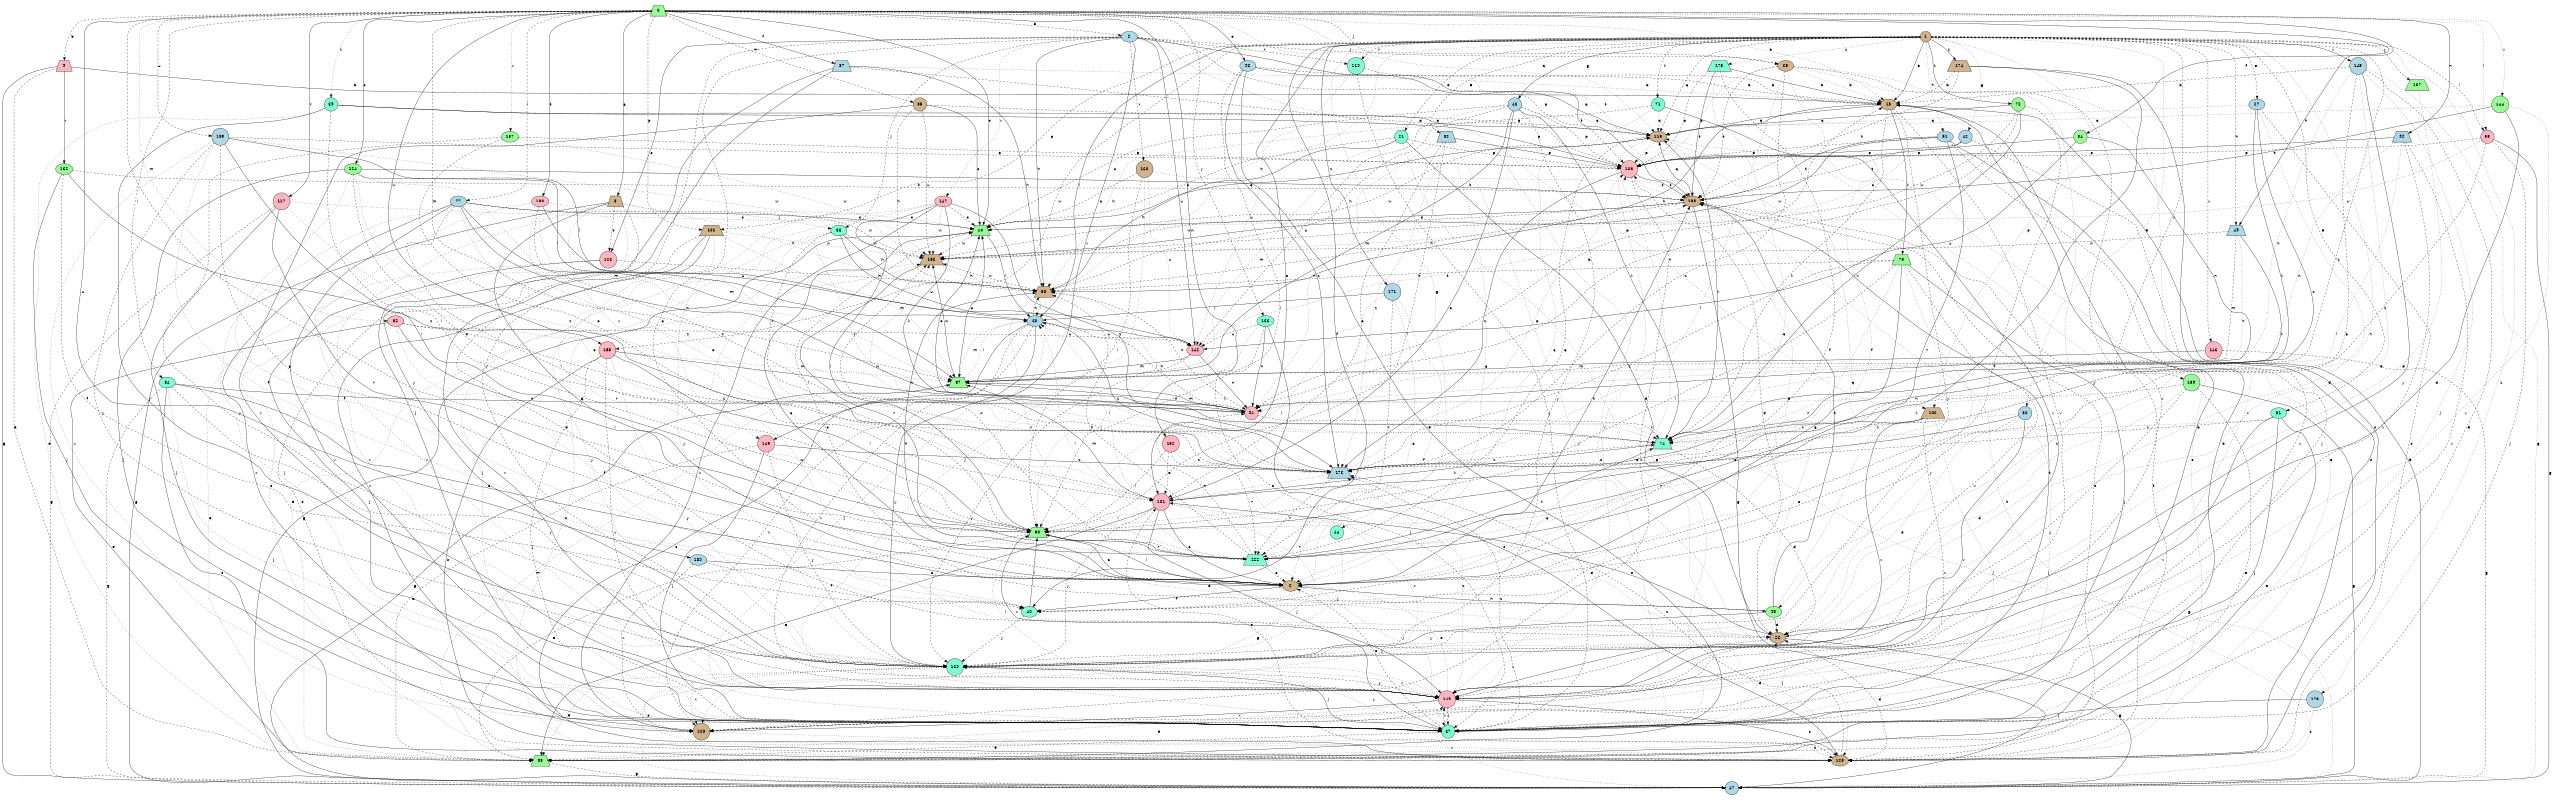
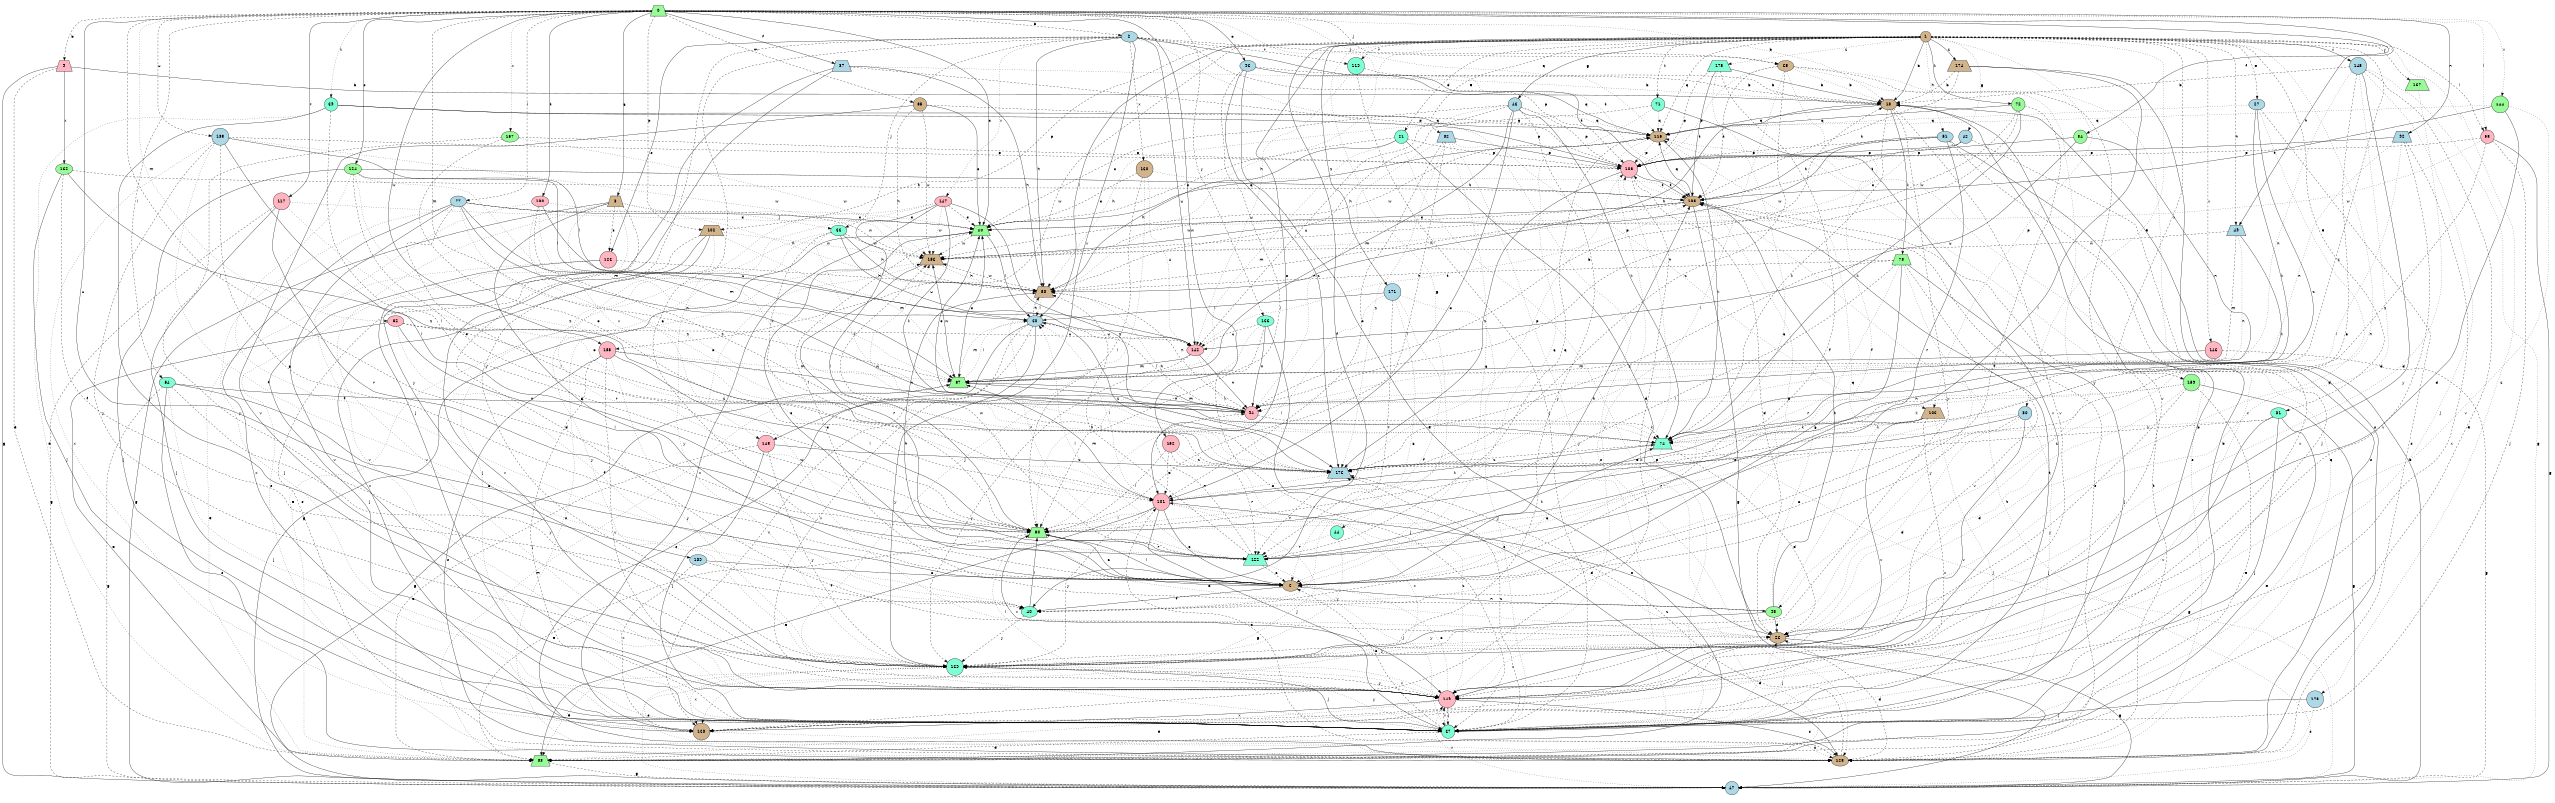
edge "53" -> "67": now "171" -> "67"
